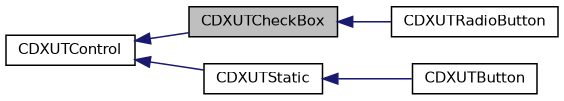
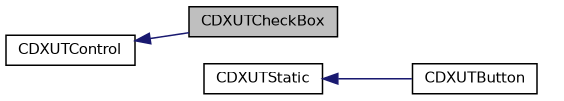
node "CDXUTRadioButton": removed
edge "CDXUTStatic" -> "CDXUTControl": removed
